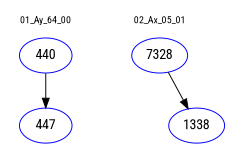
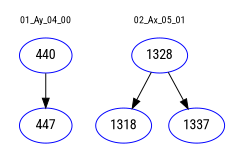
cluster "01_Ay_64_00": label "01_Ay_64_00" -> "01_Ay_04_00"
node "7328": label "7328" -> "1328"
node "1318": added
node "1338": label "1338" -> "1337"
